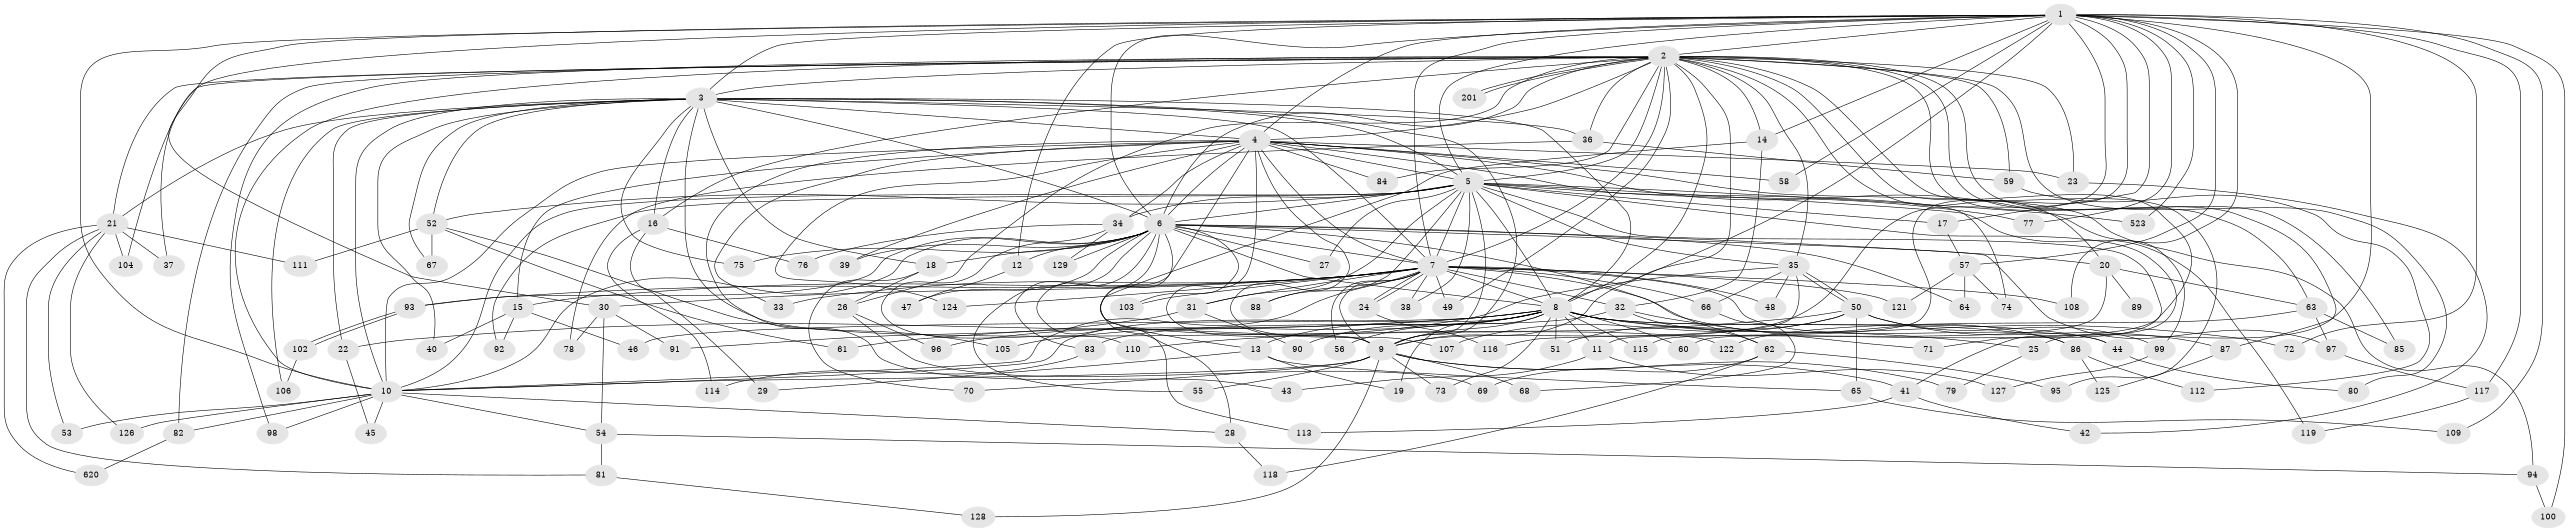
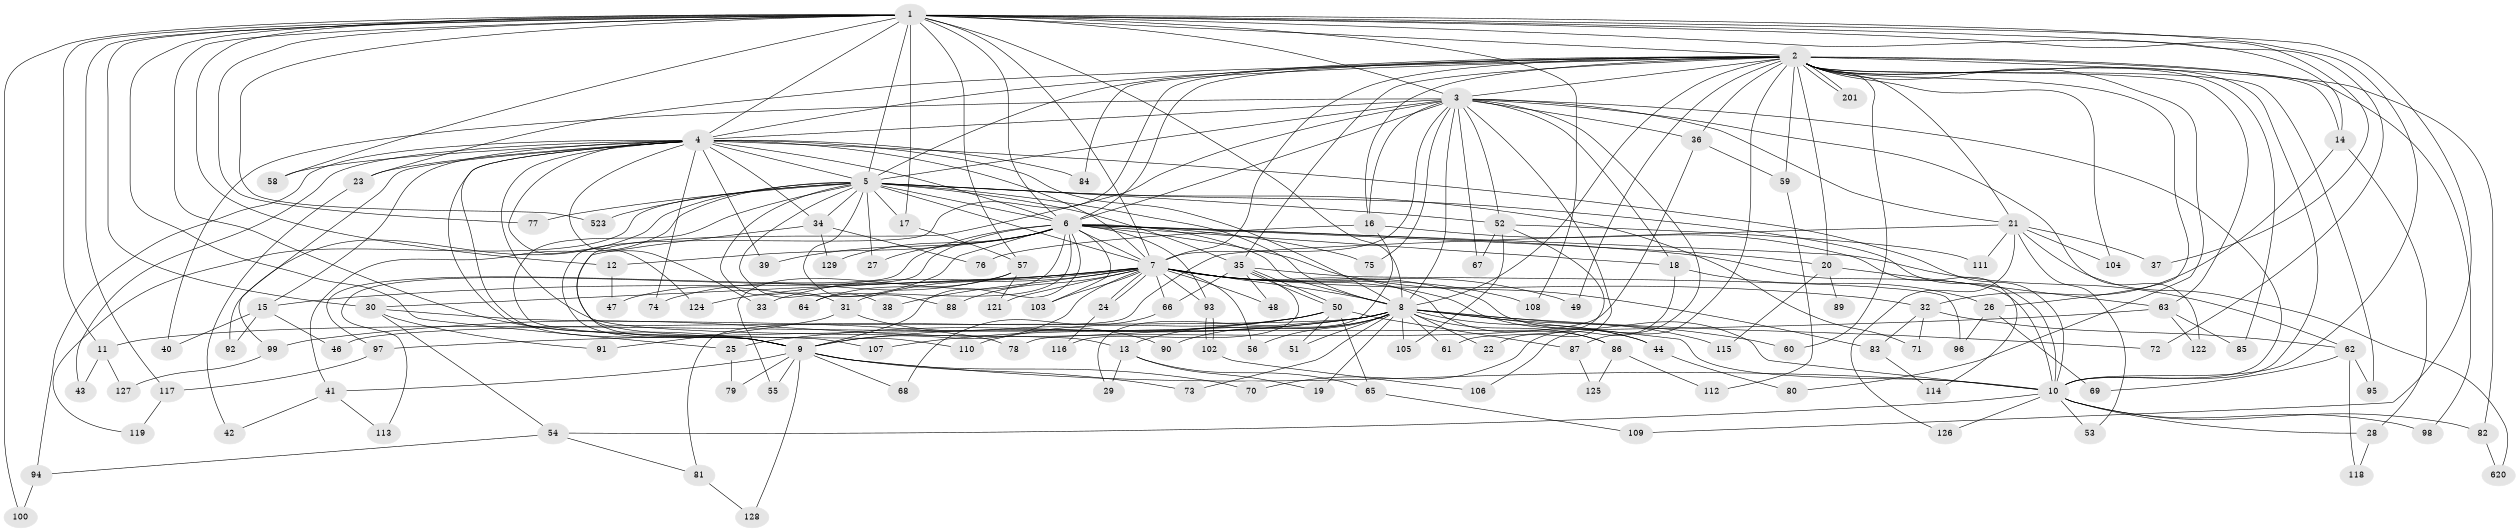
edge "4" -- "8": added
node "45": removed
